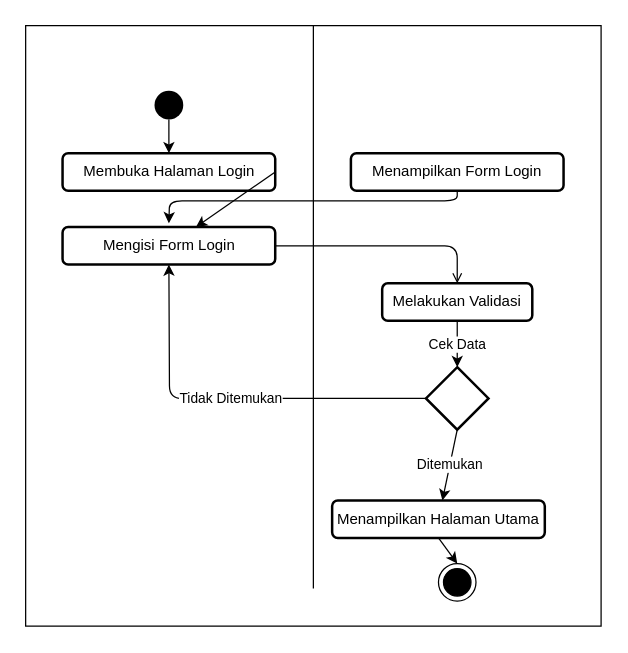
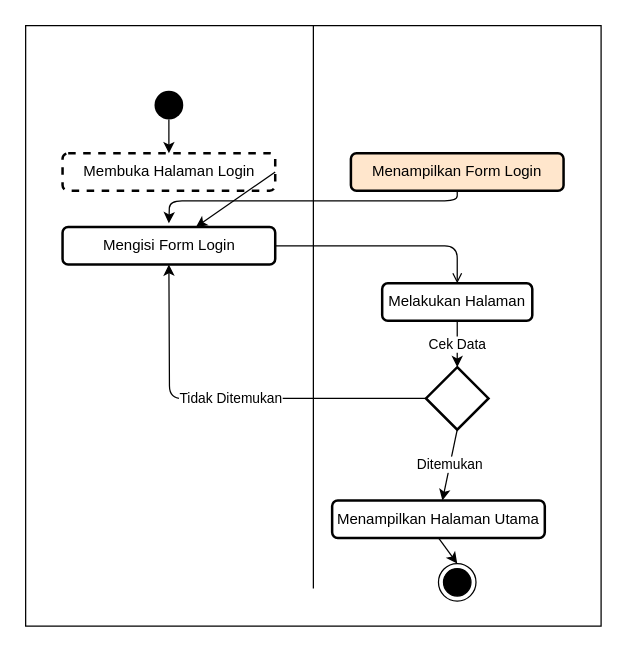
node "Membuka Halaman Login": style solid -> dashed
node "Menampilkan Form Login": fillcolor #ffffff -> #ffe6cc
node "Melakukan Validasi": label "Melakukan Validasi" -> "Melakukan Halaman"
